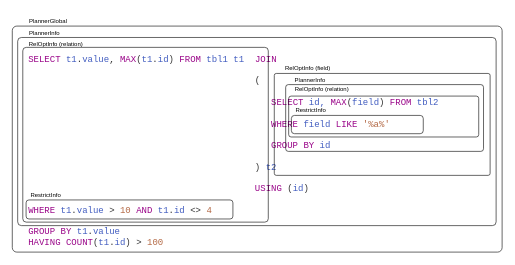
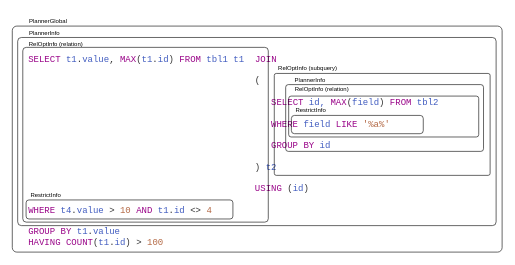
node "RelOptInfo (field)": label "RelOptInfo (field)" -> "RelOptInfo (subquery)"
node "SELECT t1.value, MAX(t1.id) FROM tbl1 t1 JOIN ( SELECT id, MAX(field) FROM tbl2 WHERE field LIKE '%a%' GROUP BY id ) t2 USING (id) WHERE t1.value > 10 AND t1.id <> 4 GROUP BY t1.value HAVING COUNT(t1.id) > 100": label "SELECT t1.value, MAX(t1.id) FROM tbl1 t1 JOIN ( SELECT id, MAX(field) FROM tbl2 WHERE field LIKE '%a%' GROUP BY id ) t2 USING (id) WHERE t1.value > 10 AND t1.id <> 4 GROUP BY t1.value HAVING COUNT(t1.id) > 100" -> "SELECT t1.value, MAX(t1.id) FROM tbl1 t1 JOIN ( SELECT id, MAX(field) FROM tbl2 WHERE field LIKE '%a%' GROUP BY id ) t2 USING (id) WHERE t4.value > 10 AND t1.id <> 4 GROUP BY t1.value HAVING COUNT(t1.id) > 100"
